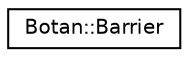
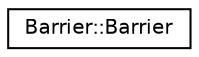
node "Botan::Barrier": label "Botan::Barrier" -> "Barrier::Barrier"
